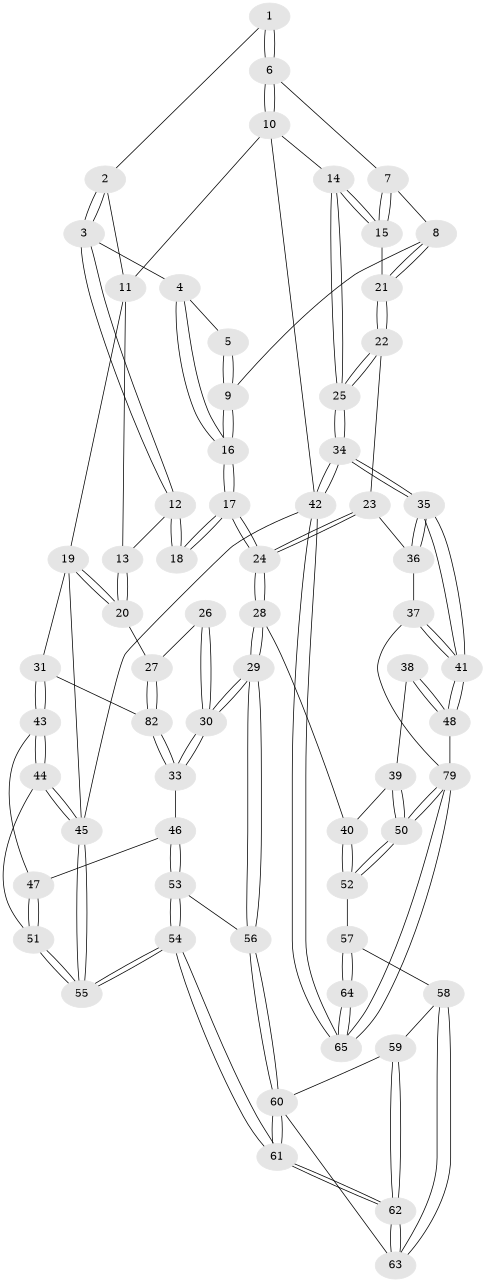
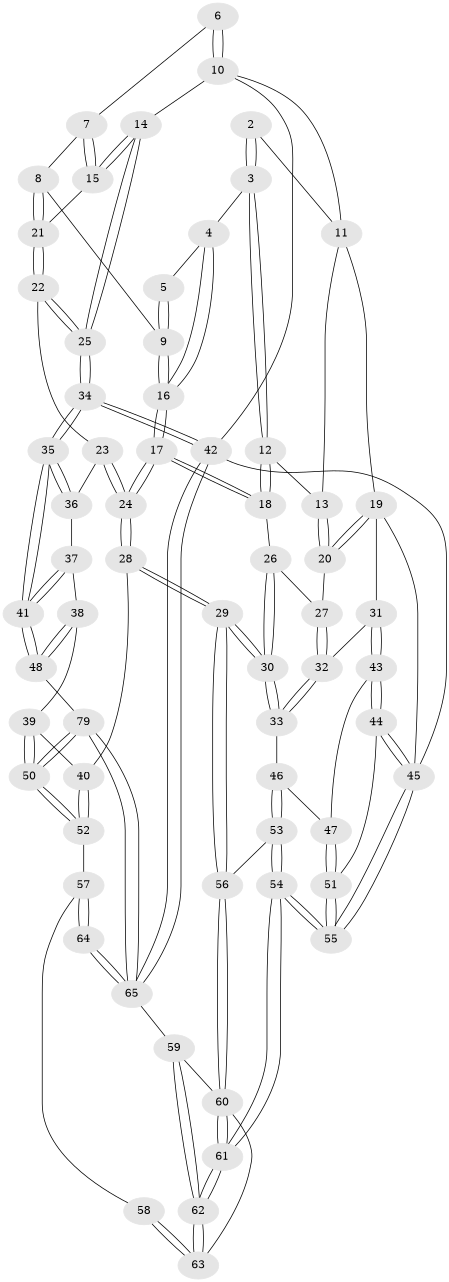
node "1": removed
edge "18" -- "26": added
edge "37" -- "79": now "37" -- "38"
node "82": label "82" -> "32"
edge "58" -- "59": now "65" -- "59"
